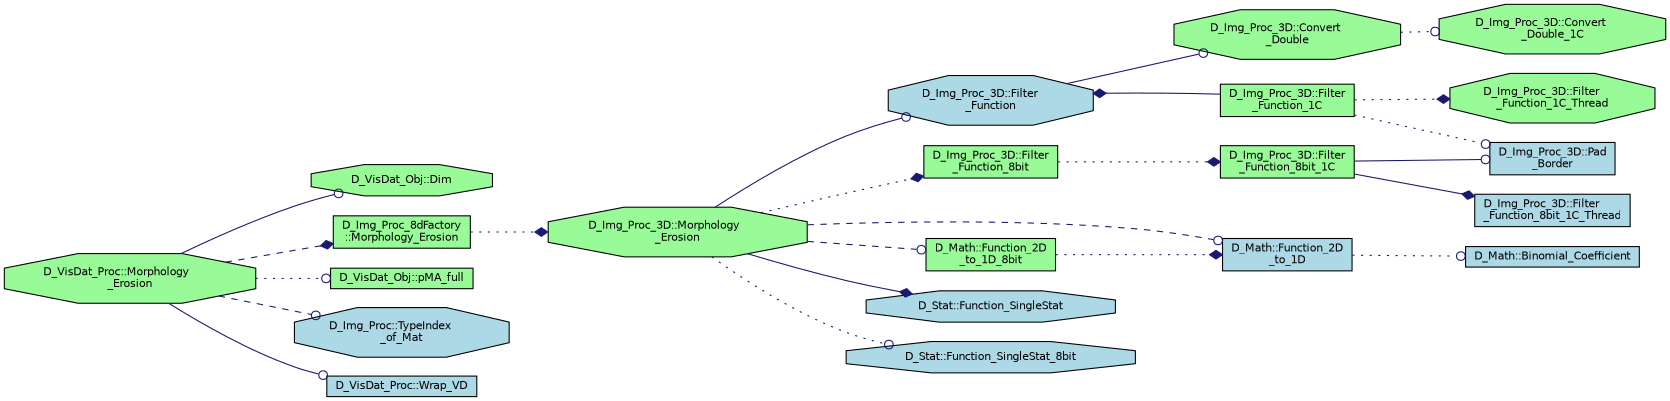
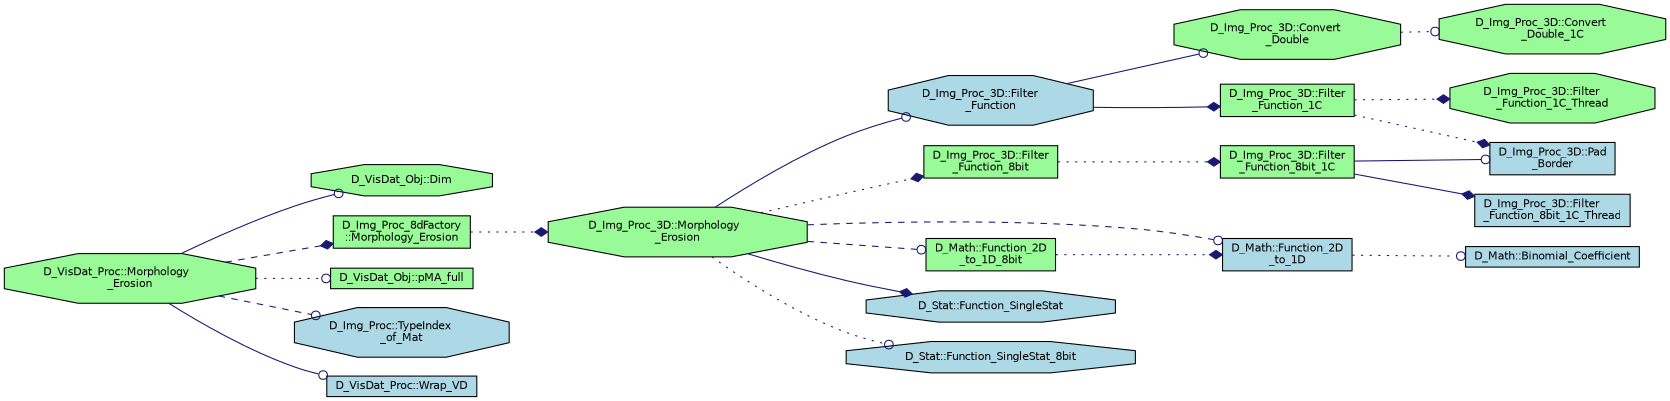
edge "D_Img_Proc_3D::Filter _Function_1C" -> "D_Img_Proc_3D::Filter _Function": reversed
edge "D_Img_Proc_3D::Filter _Function_1C" -> "D_Img_Proc_3D::Pad _Border": arrowhead odot -> diamond
